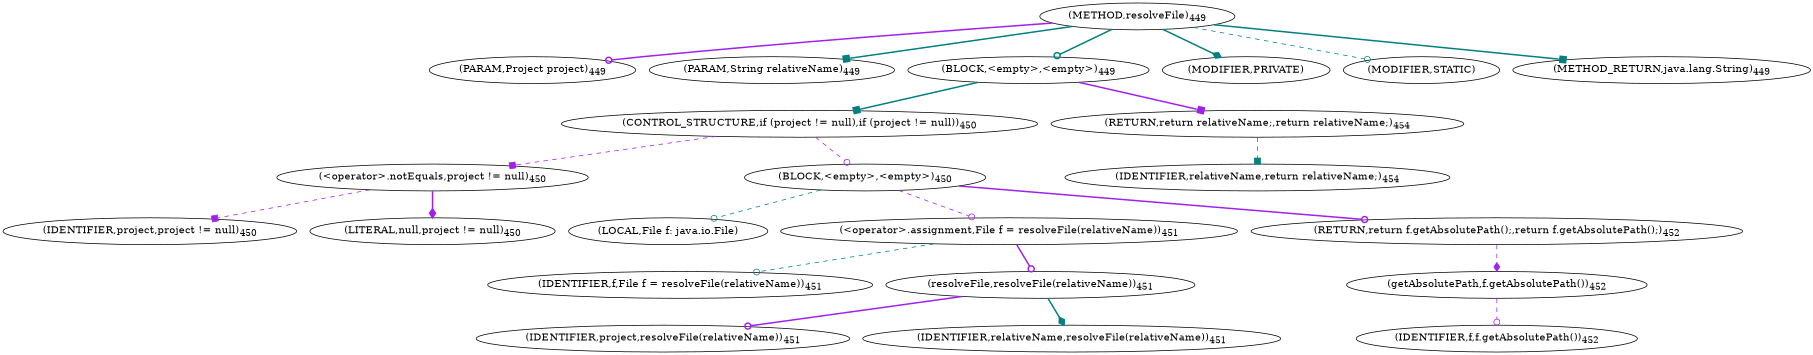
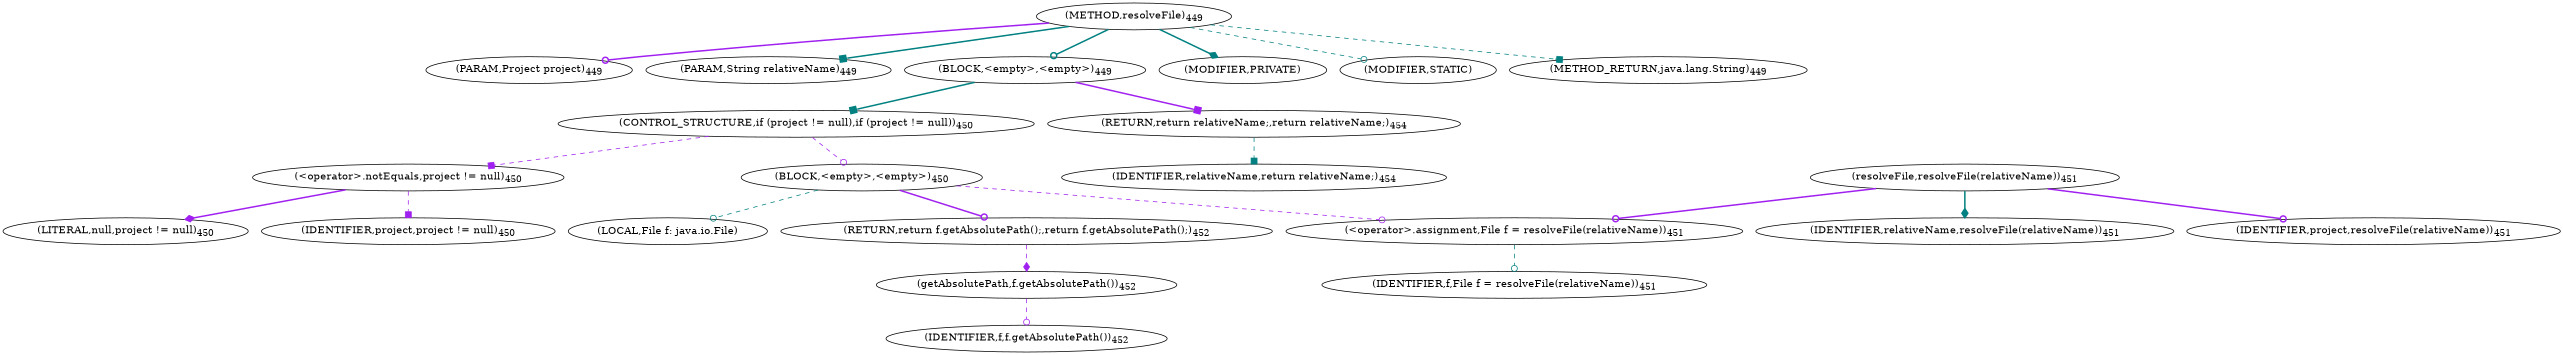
edge "(METHOD,resolveFile)" -> "(METHOD_RETURN,java.lang.String)": style bold -> dashed
edge "(<operator>.assignment,File f = resolveFile(relativeName))" -> "(resolveFile,resolveFile(relativeName))": reversed
